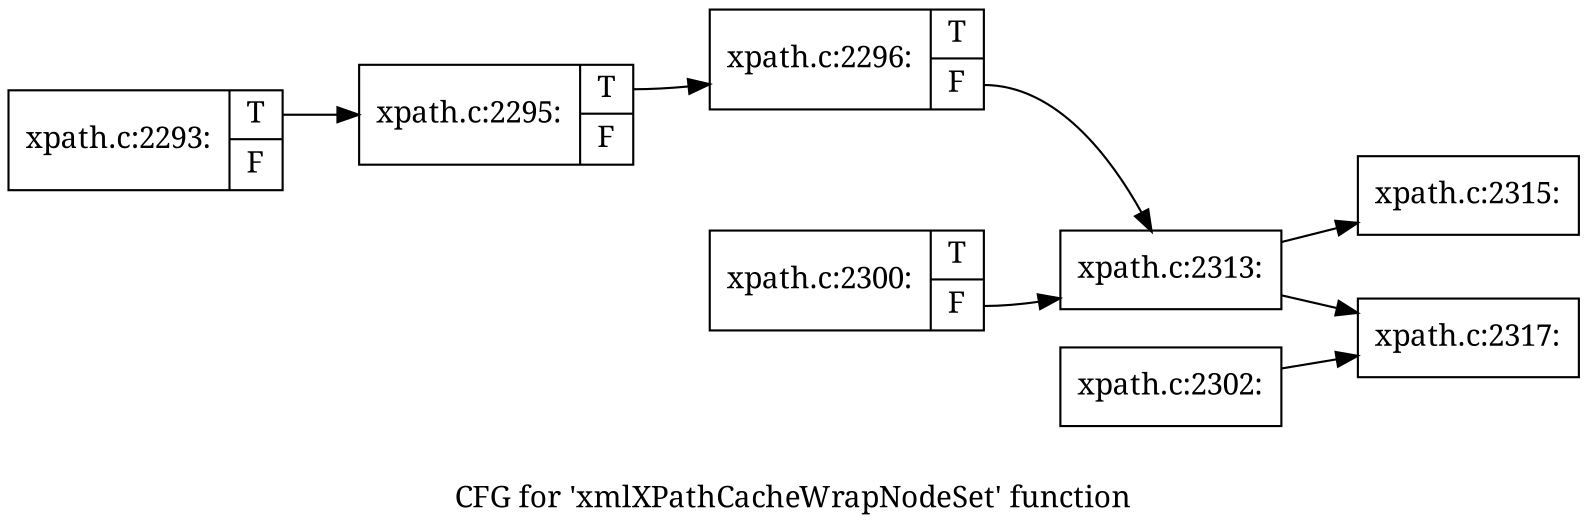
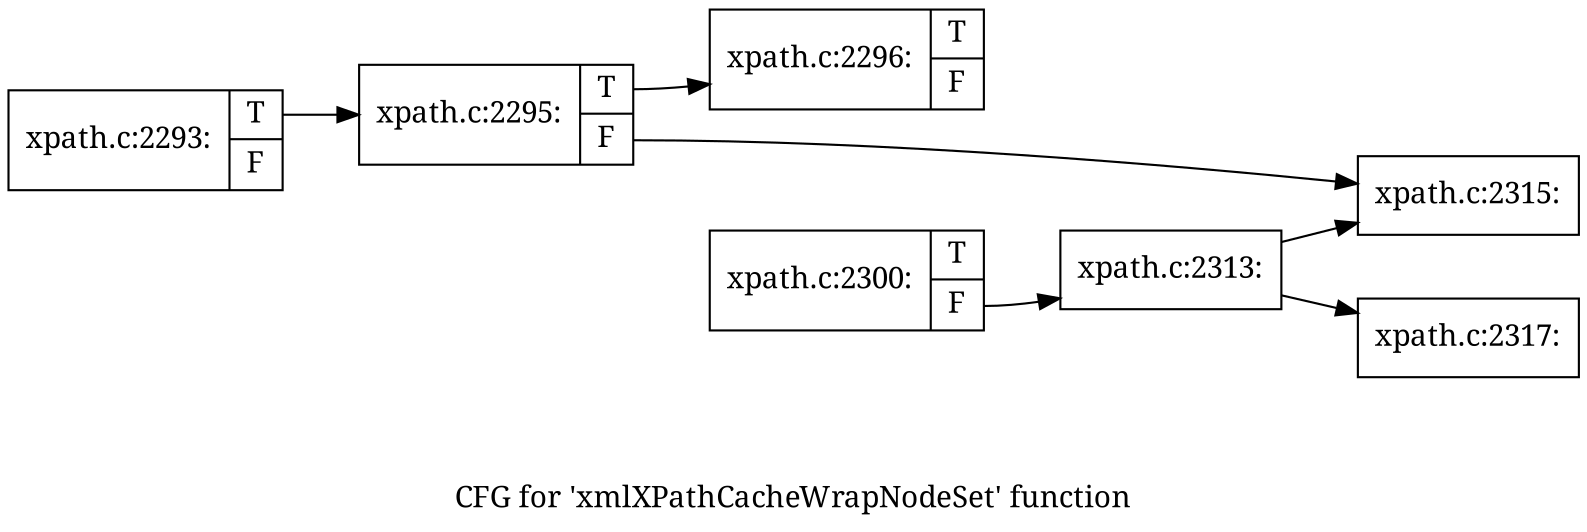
edge "xpath.c:2296:" -> "xpath.c:2313:": removed
edge "xpath.c:2295:" -> "xpath.c:2315:": added
node "xpath.c:2302:": removed
